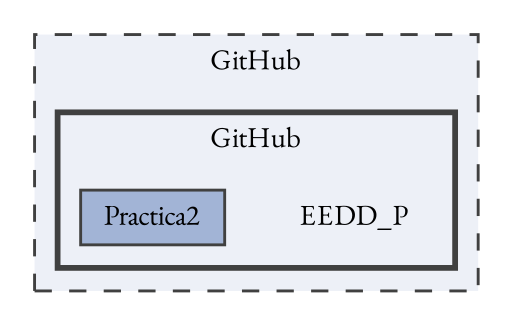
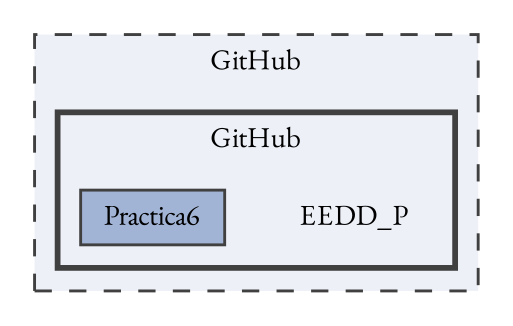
node "Practica2": label "Practica2" -> "Practica6"
